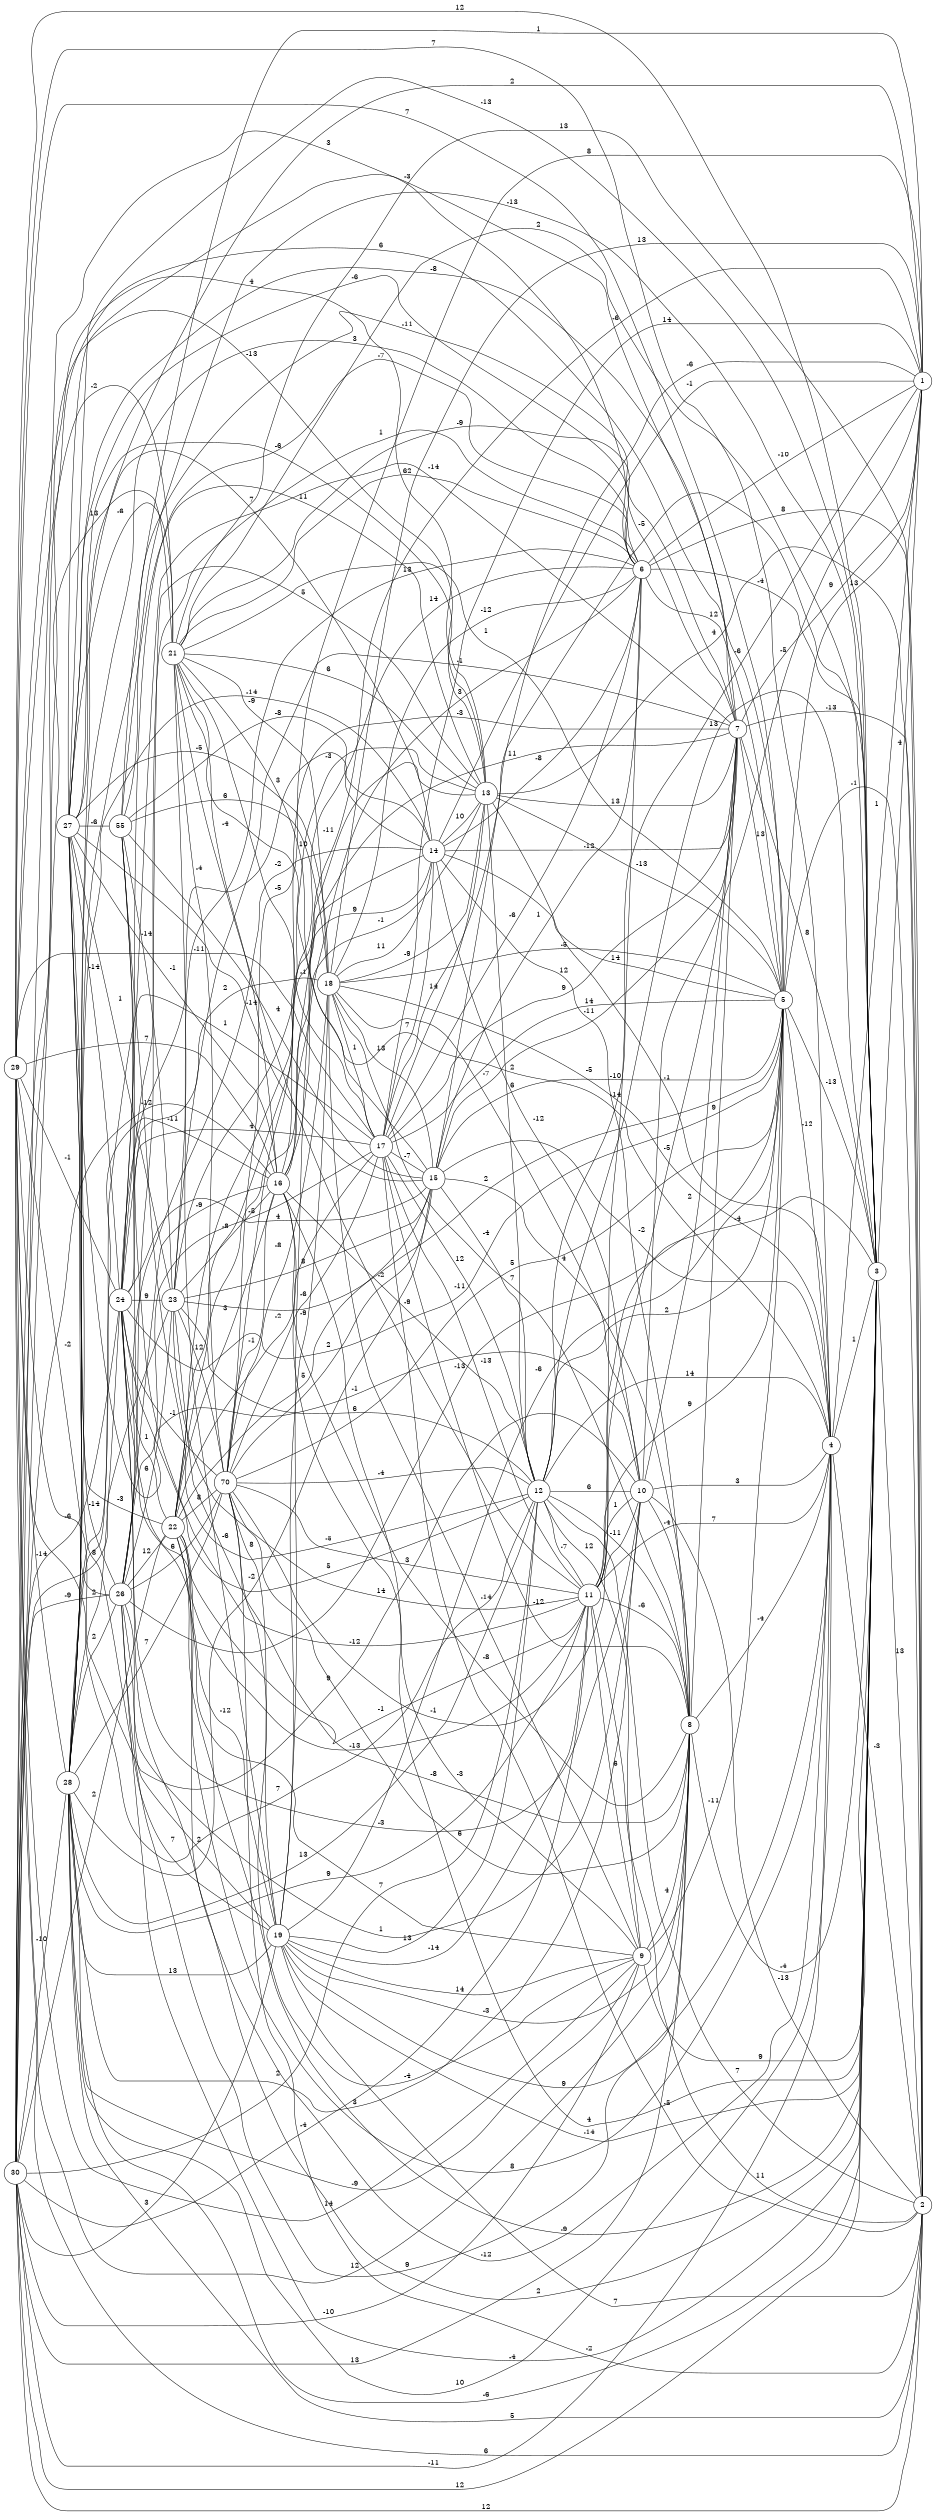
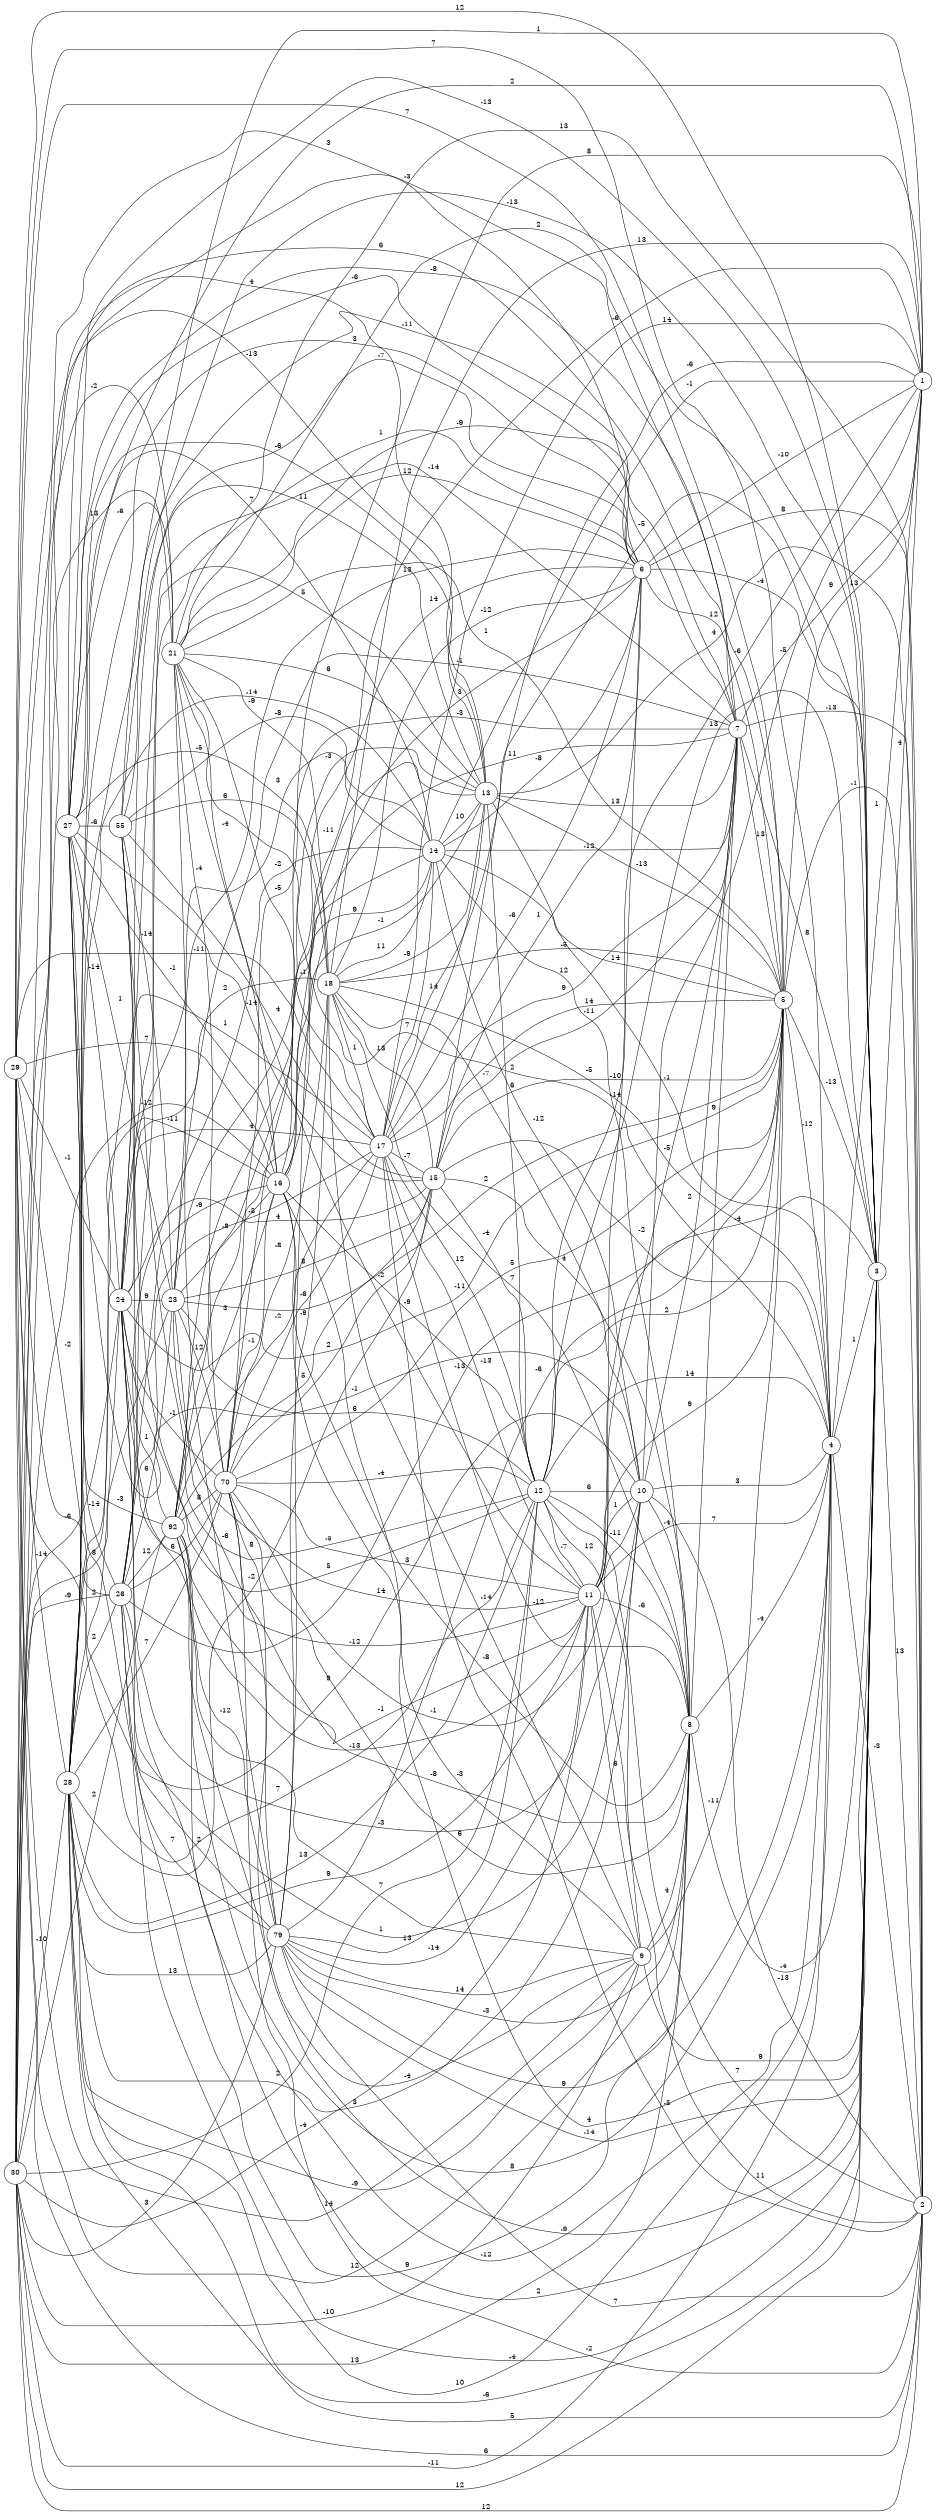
edge "6" -- "21": label "62" -> "12"
edge "21" -- "15": removed, label "10"
node "22": label "22" -> "92"
node "19": label "19" -> "79"
